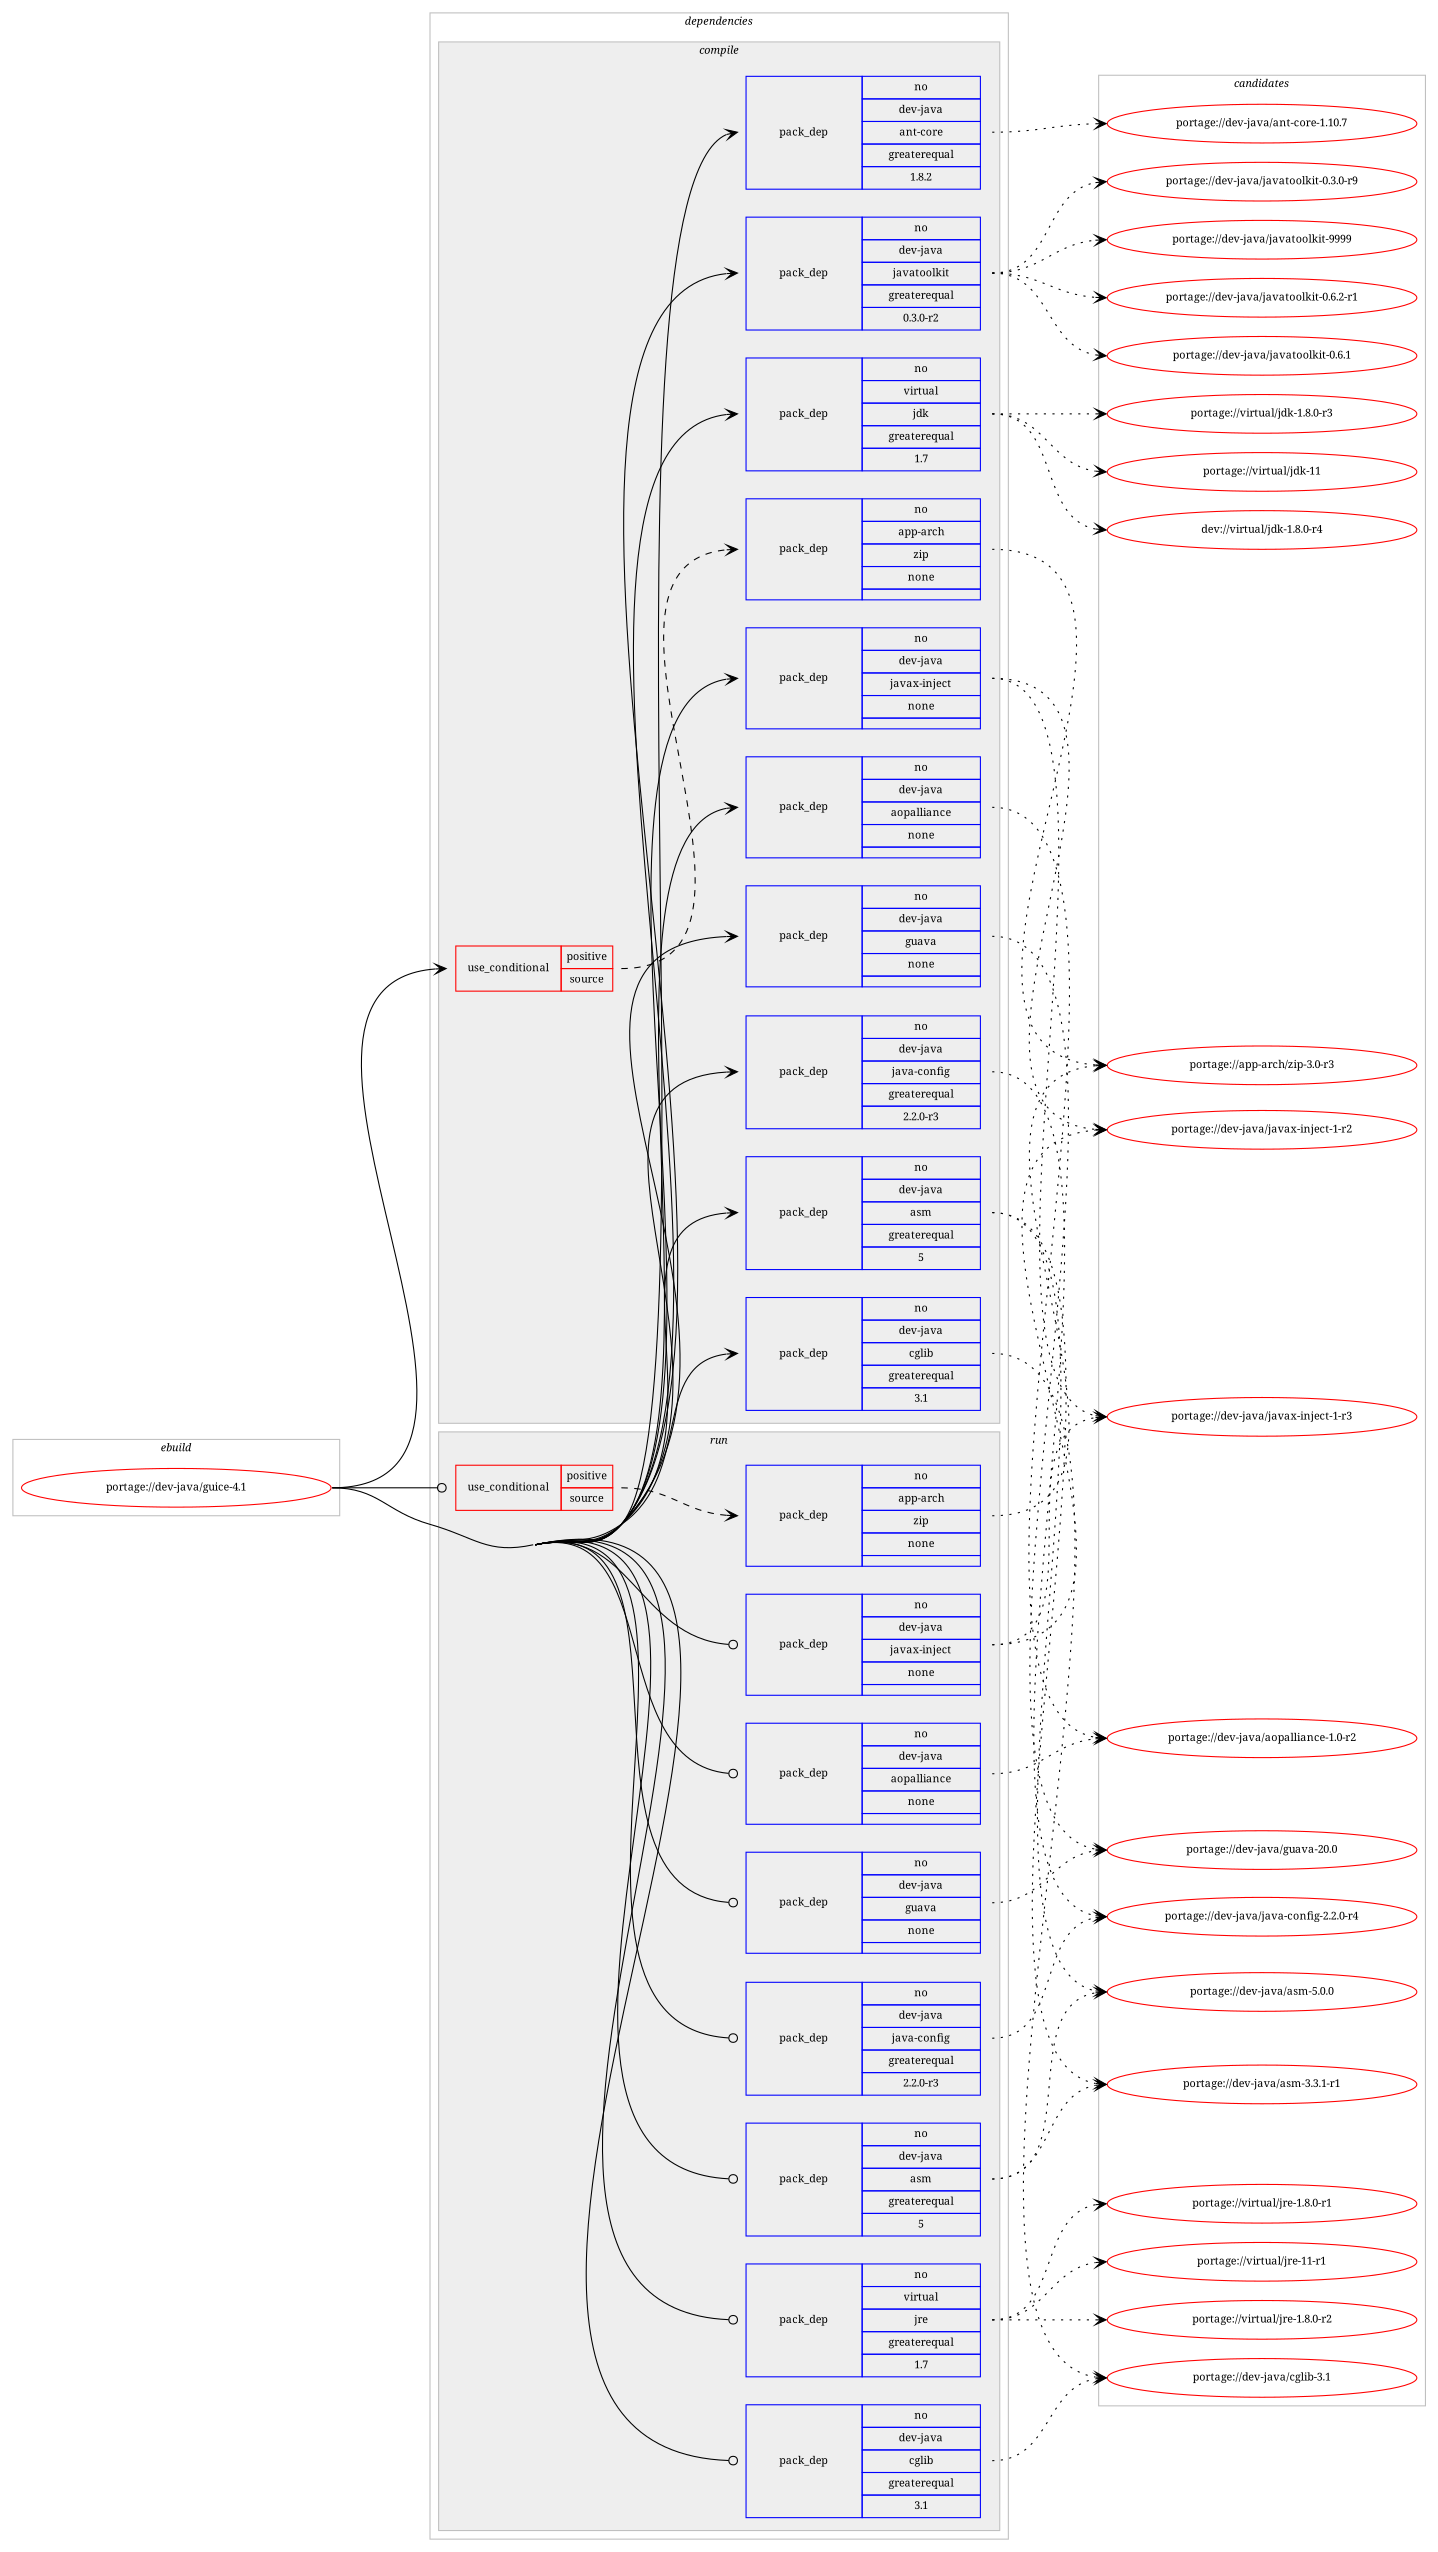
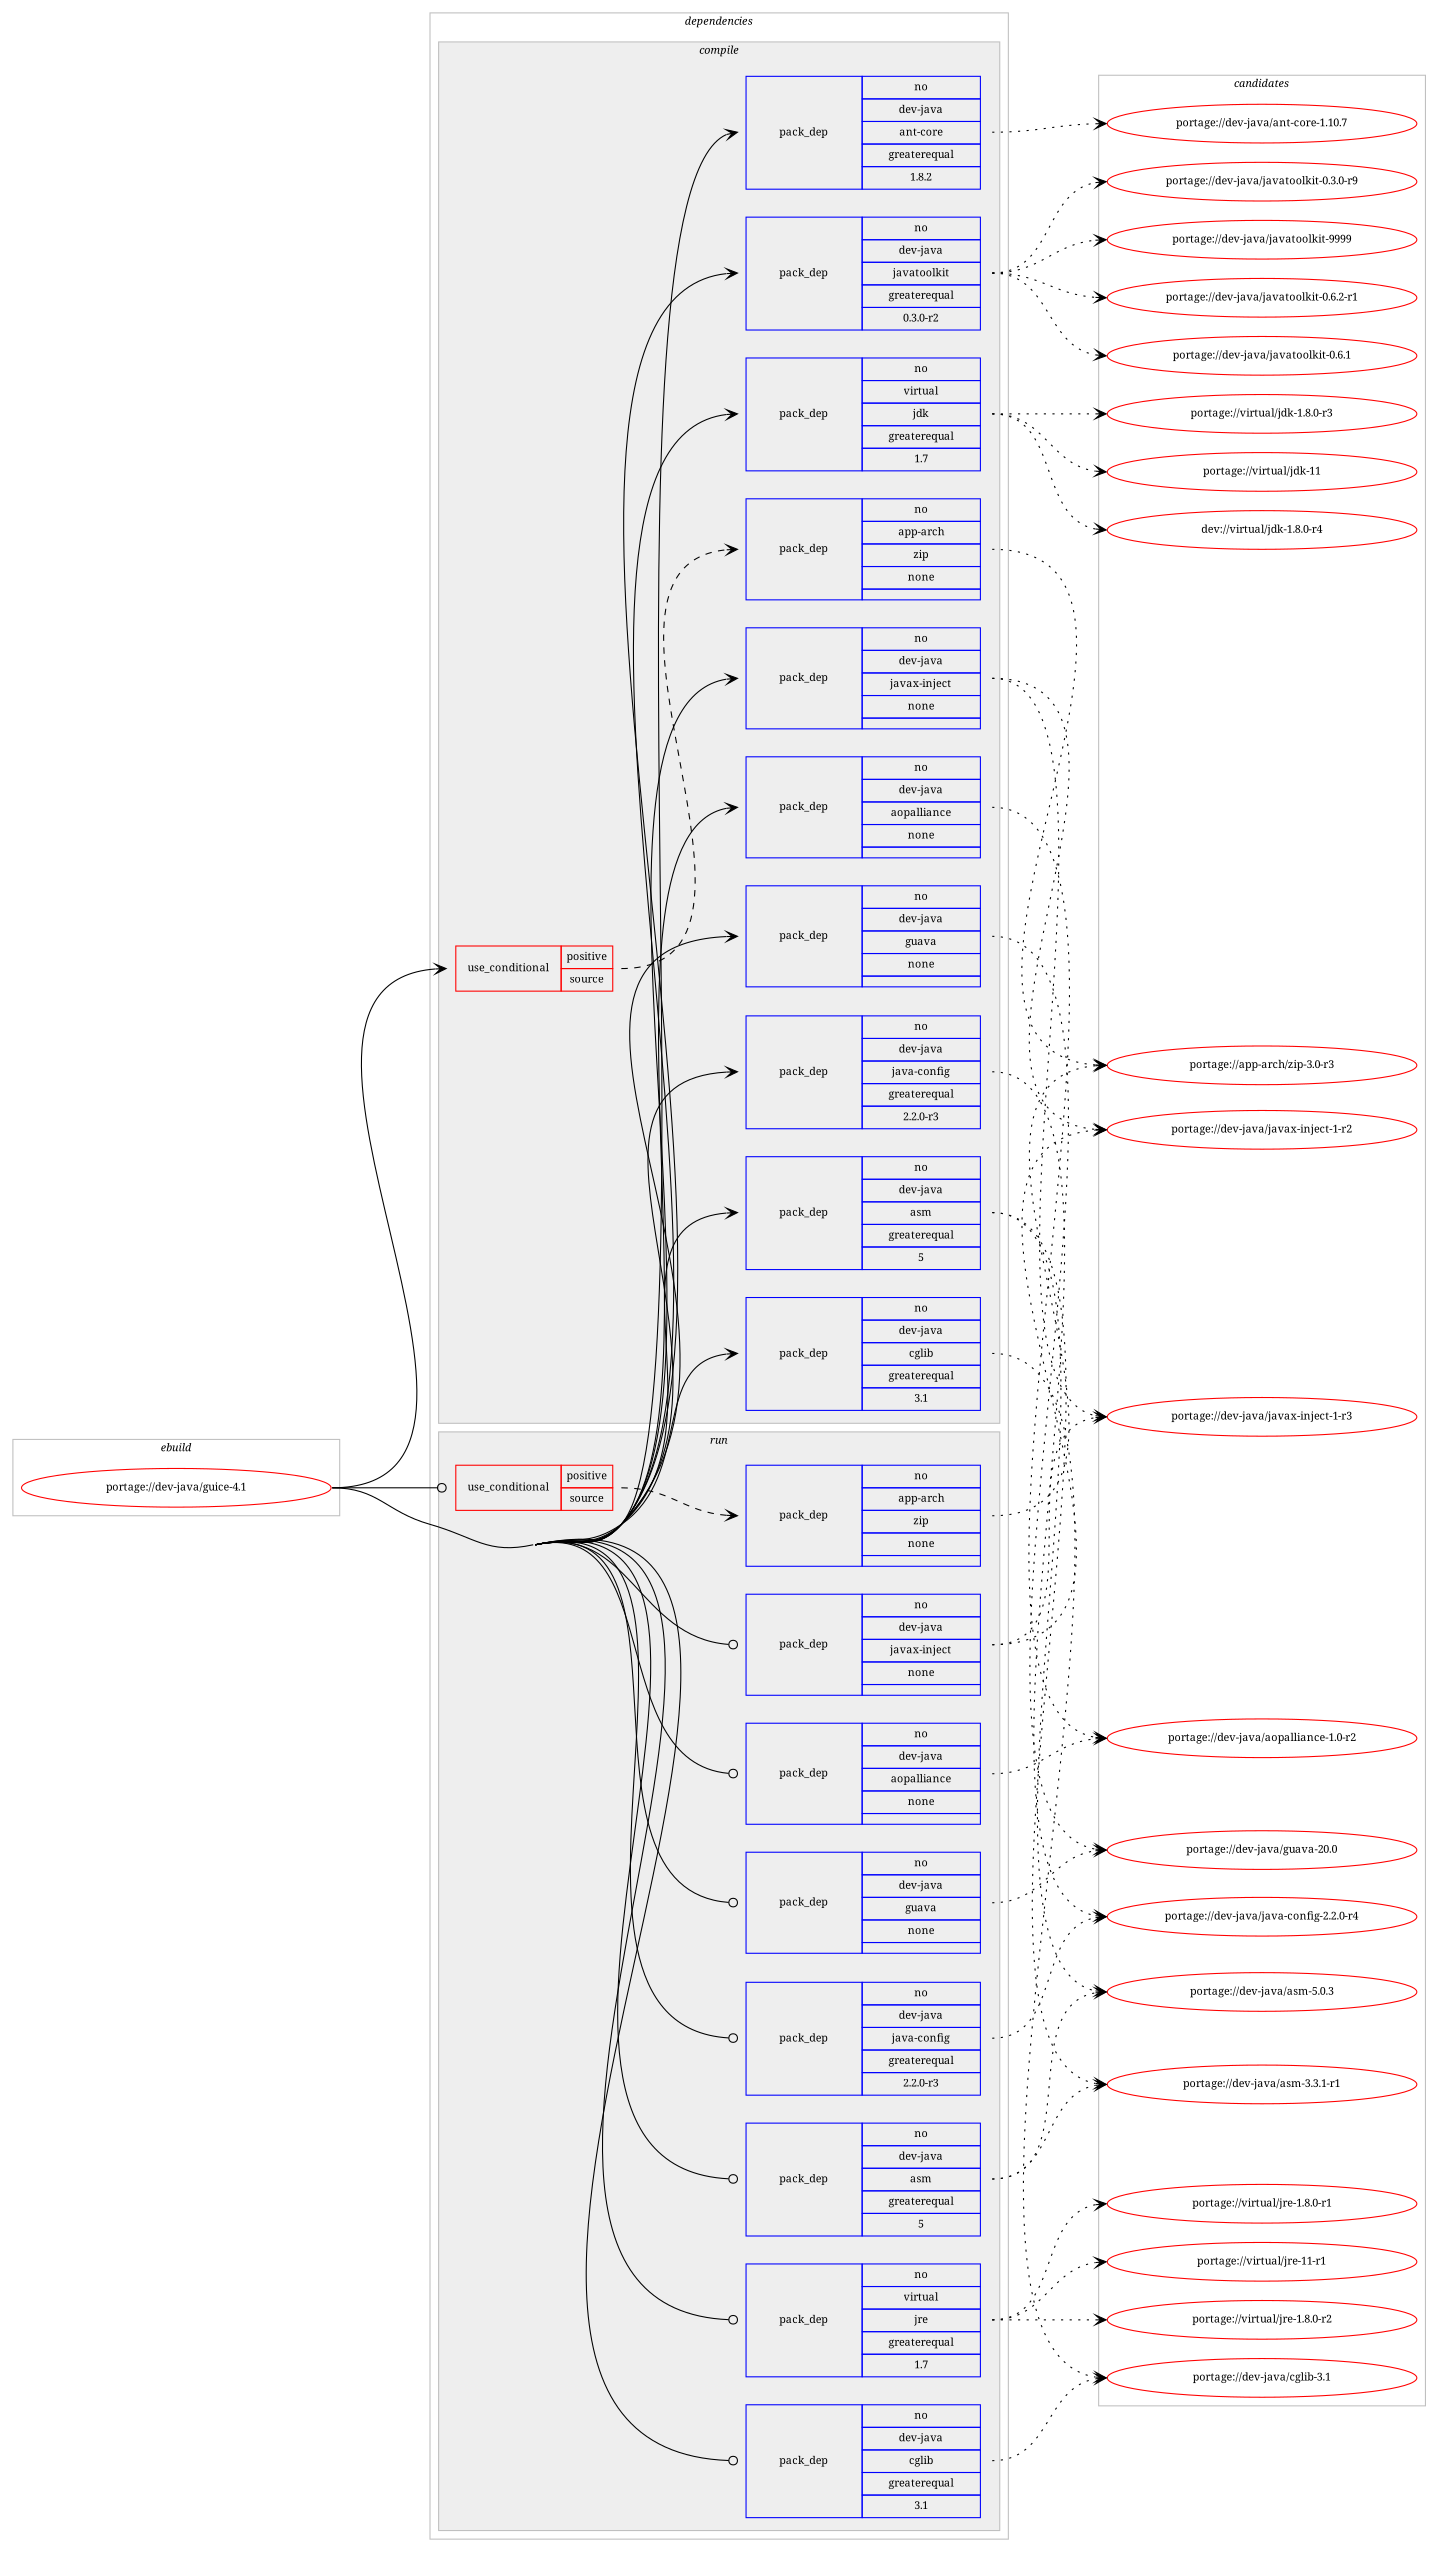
node "portage://dev-java/asm-5.0.0": label "portage://dev-java/asm-5.0.0" -> "portage://dev-java/asm-5.0.3"
